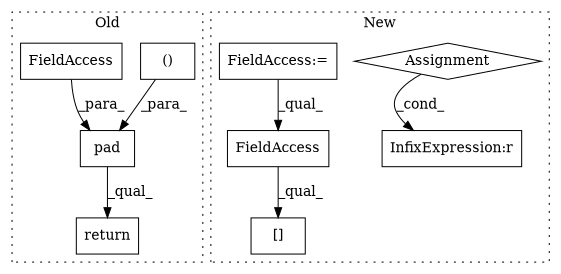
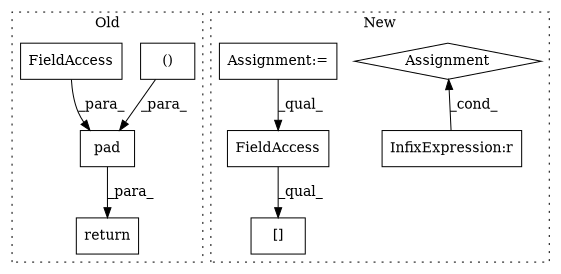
node "FieldAccess:=": label "FieldAccess:=" -> "Assignment:="
edge "Assignment" -> "InfixExpression:r": reversed
edge "pad" -> "return": label "_qual_" -> "_para_"
